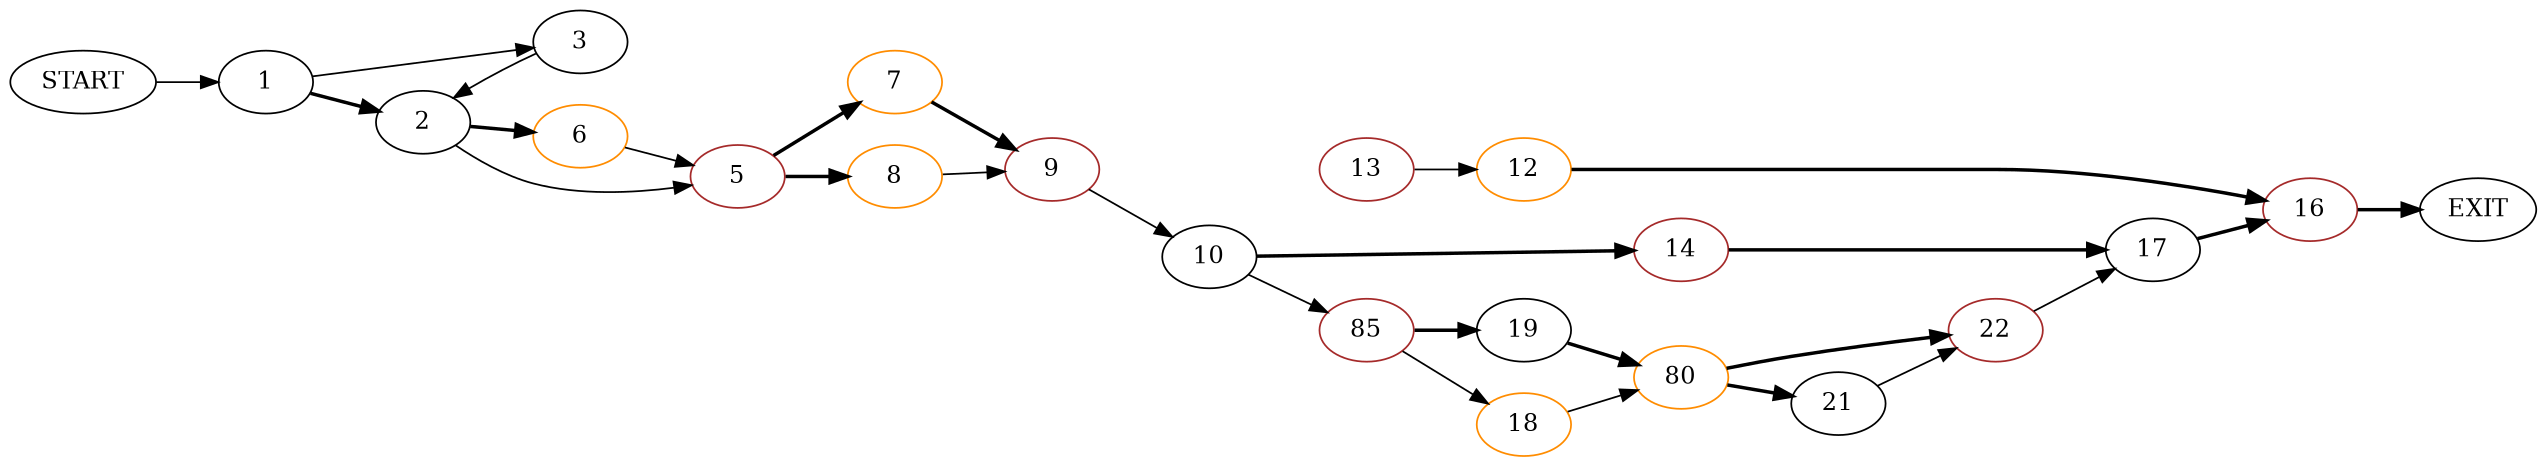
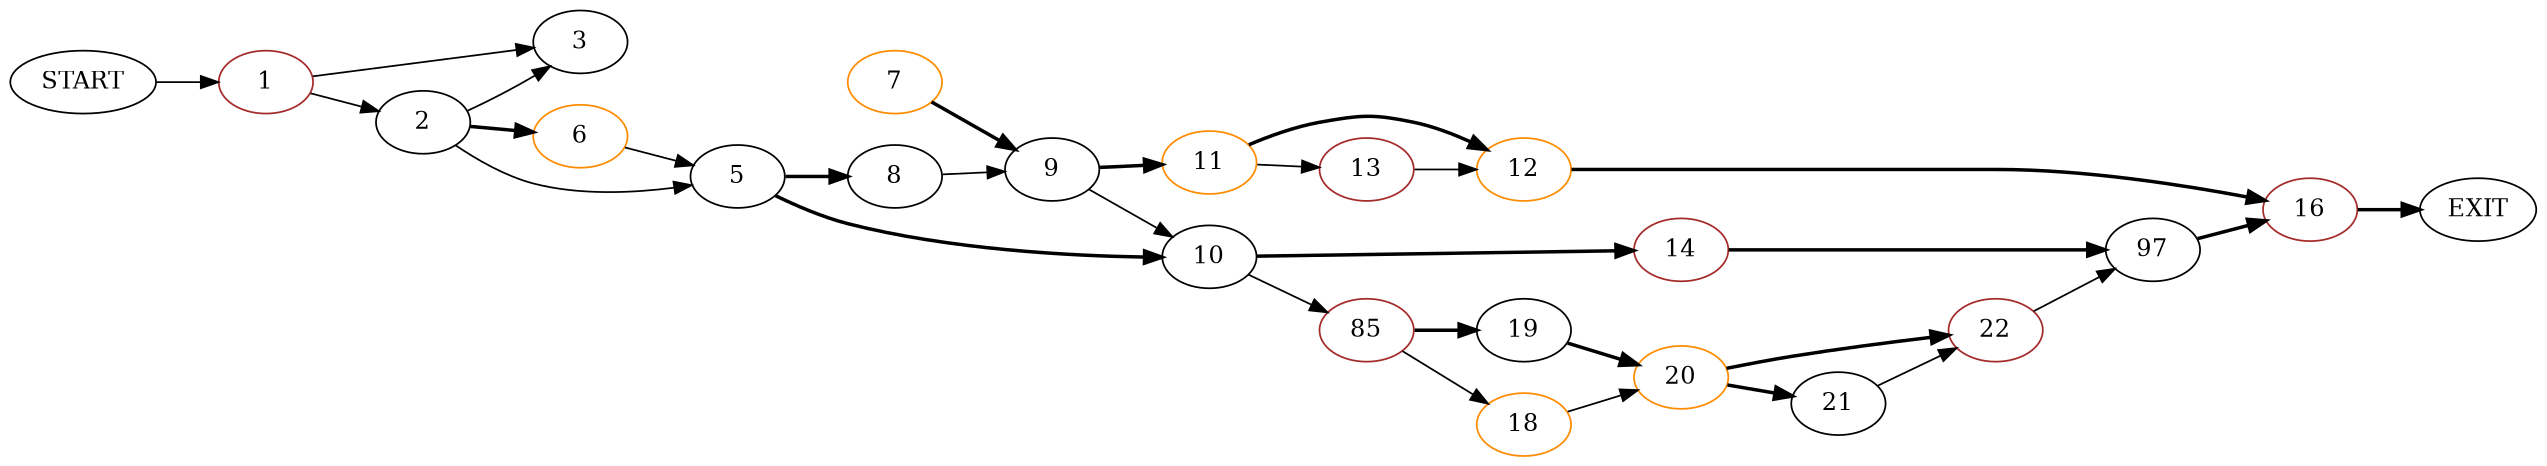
edge "3" -> "2": reversed
node "1": color black -> brown
edge "1" -> "2": style bold -> solid
edge "5" -> "7": now "5" -> "10"
node "11": added
node "9": color brown -> black
node "5": color brown -> black
node "8": color darkorange -> black
node "17": label "17" -> "97"
node "80": label "80" -> "20"
